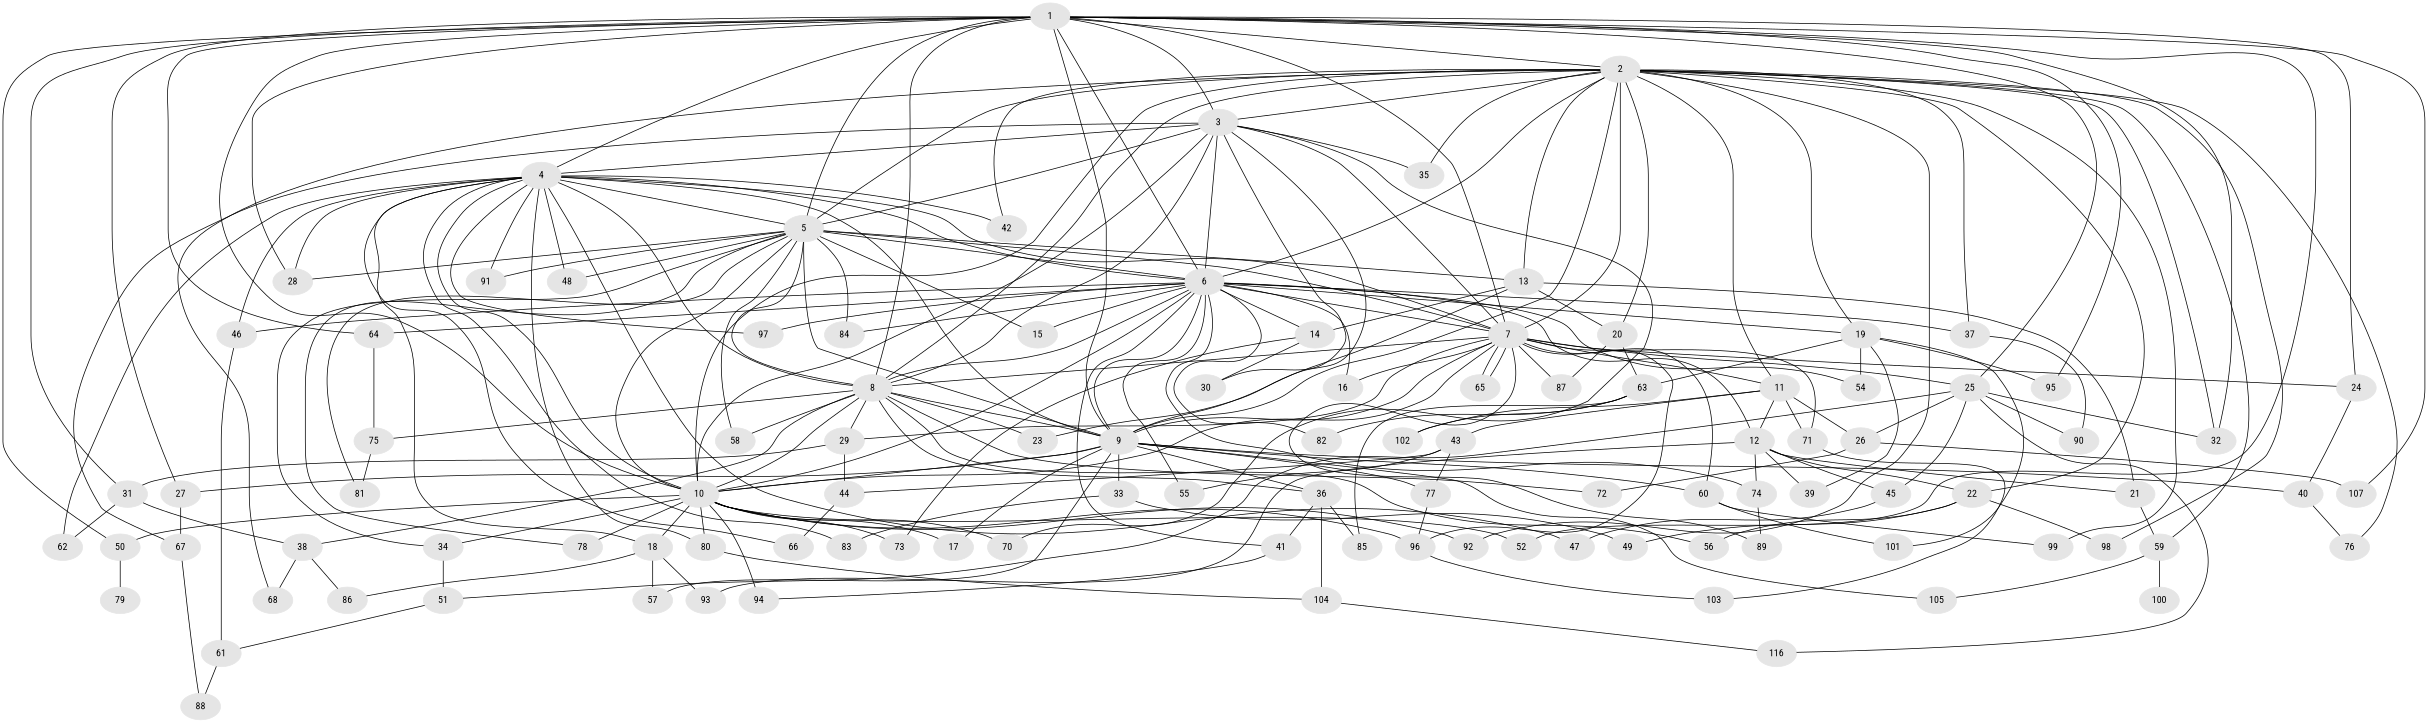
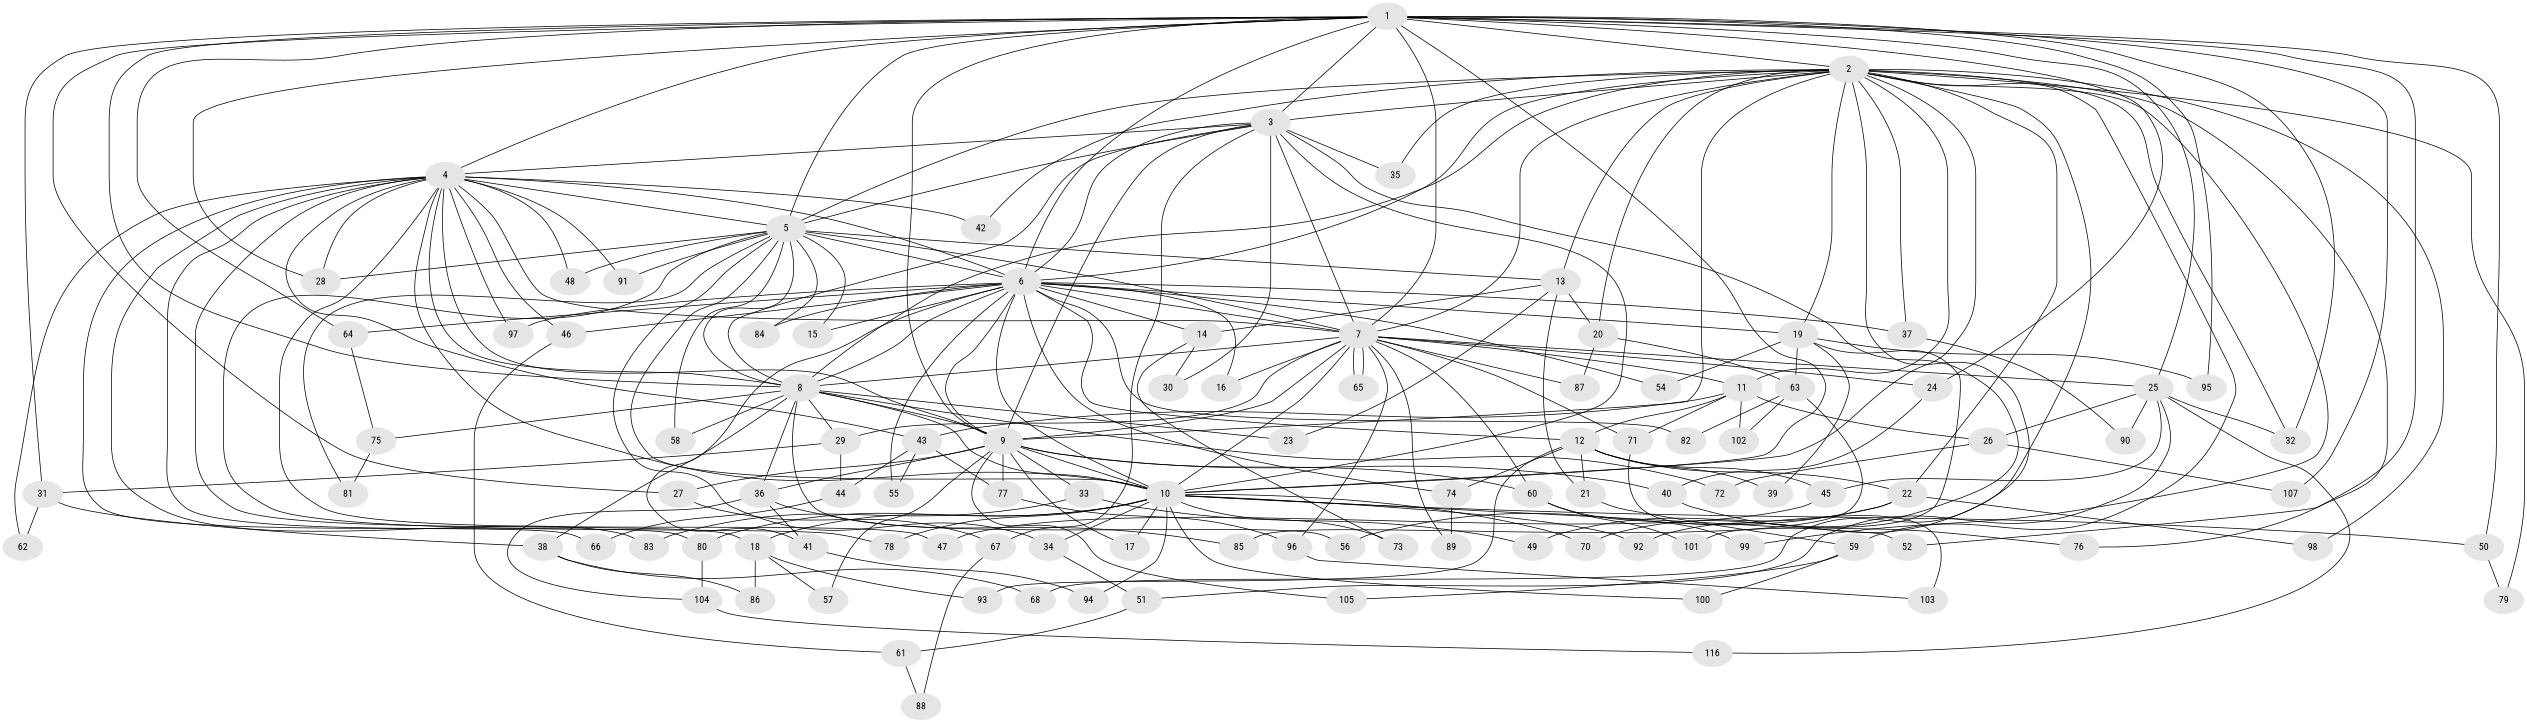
edge "2" -- "79": added
edge "4" -- "43": added
edge "5" -- "9": removed
edge "10" -- "96": now "10" -- "100"
